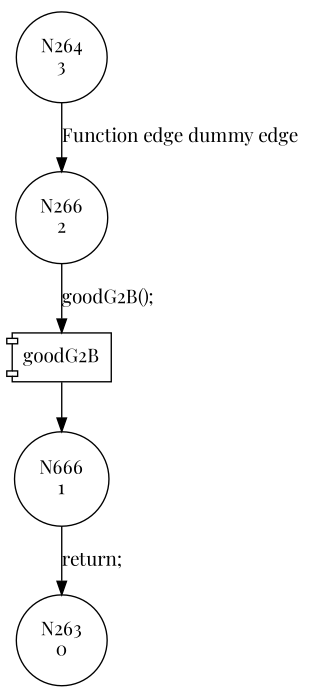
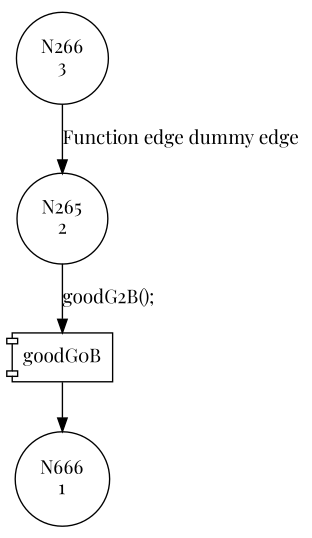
node "N264 3": label "N264 3" -> "N266 3"
node "N266 2": label "N266 2" -> "N265 2"
node "goodG2B": label "goodG2B" -> "goodG0B"
node "N263 0": removed
